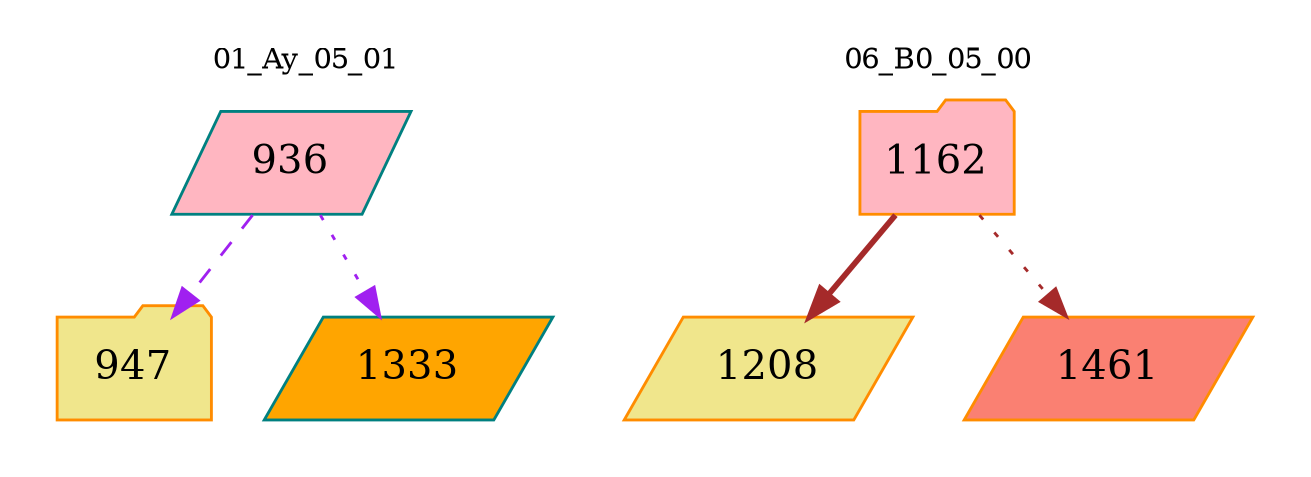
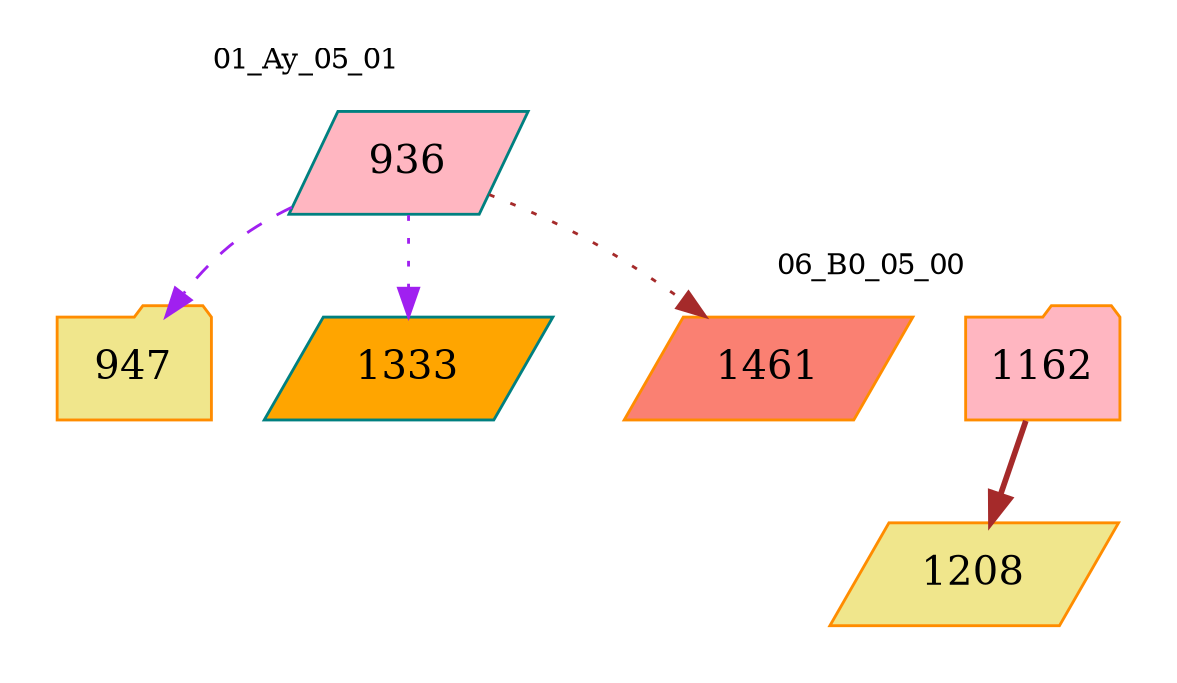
edge "1162" -> "1461": now "936" -> "1461"
